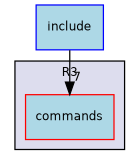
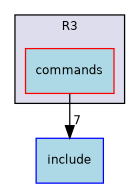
edge "include" -> "commands": reversed
